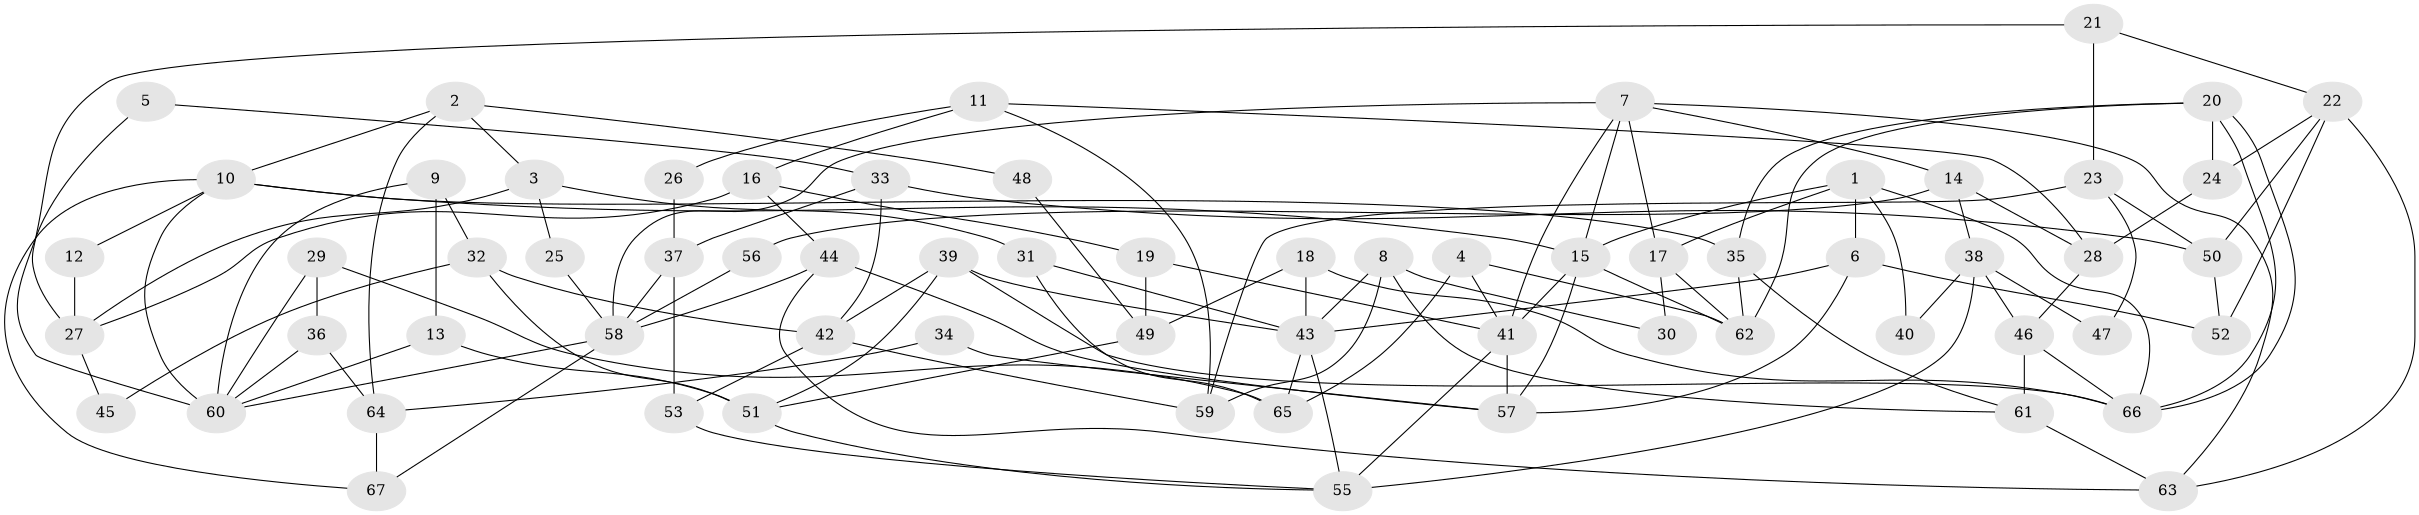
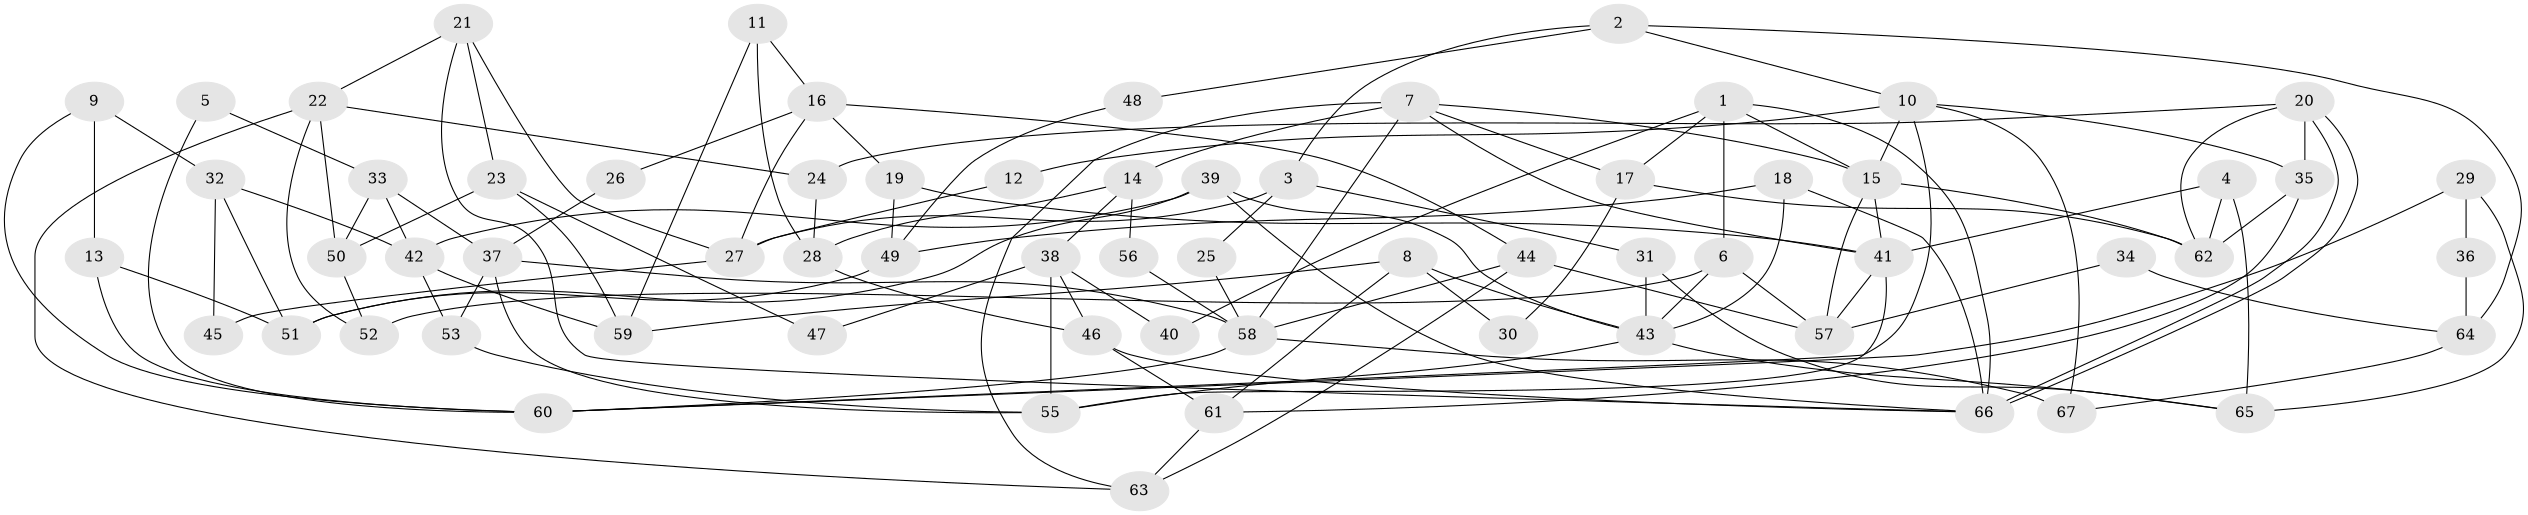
edge "11" -- "26": now "16" -- "26"
edge "36" -- "60": removed
edge "21" -- "66": added
edge "51" -- "55": now "37" -- "55"
